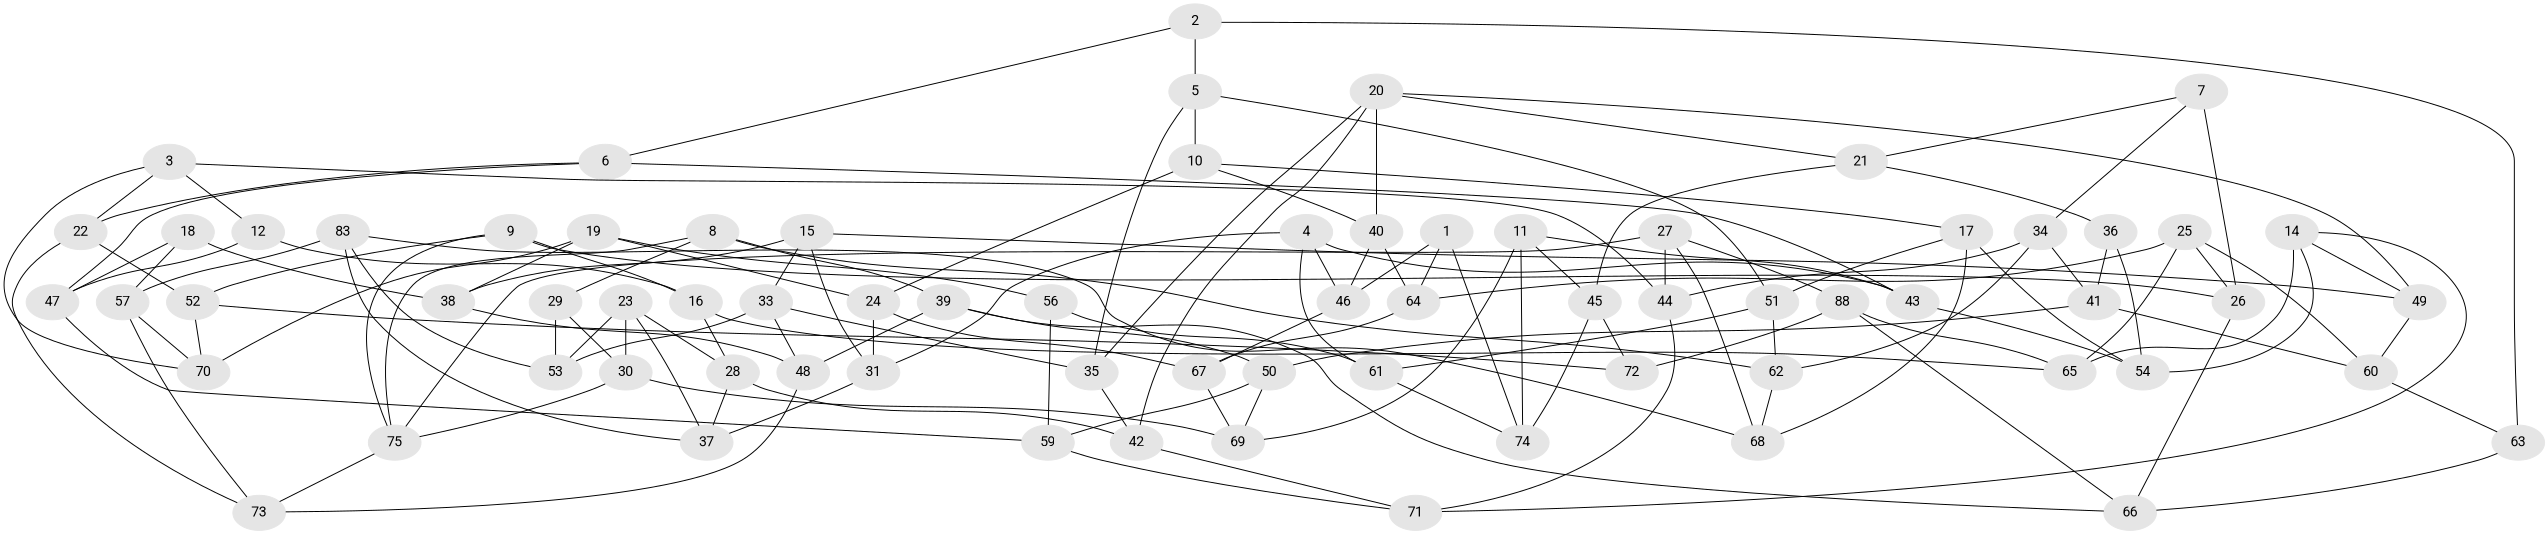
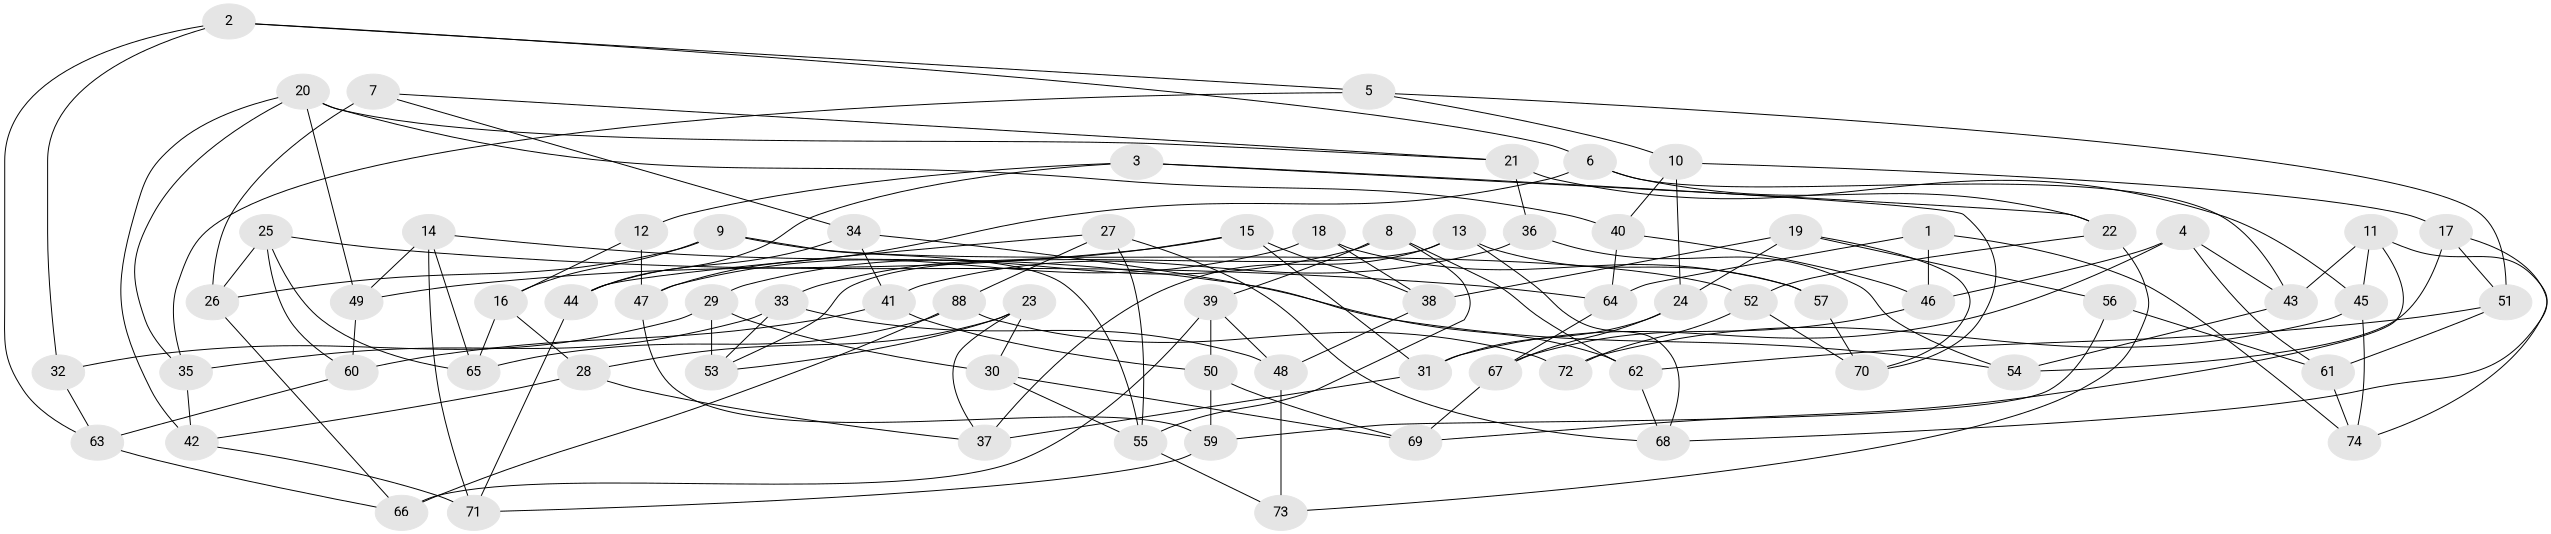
node "83": label "83" -> "13"
node "32": added
edge "57" -- "73": removed
node "75": label "75" -> "55"
